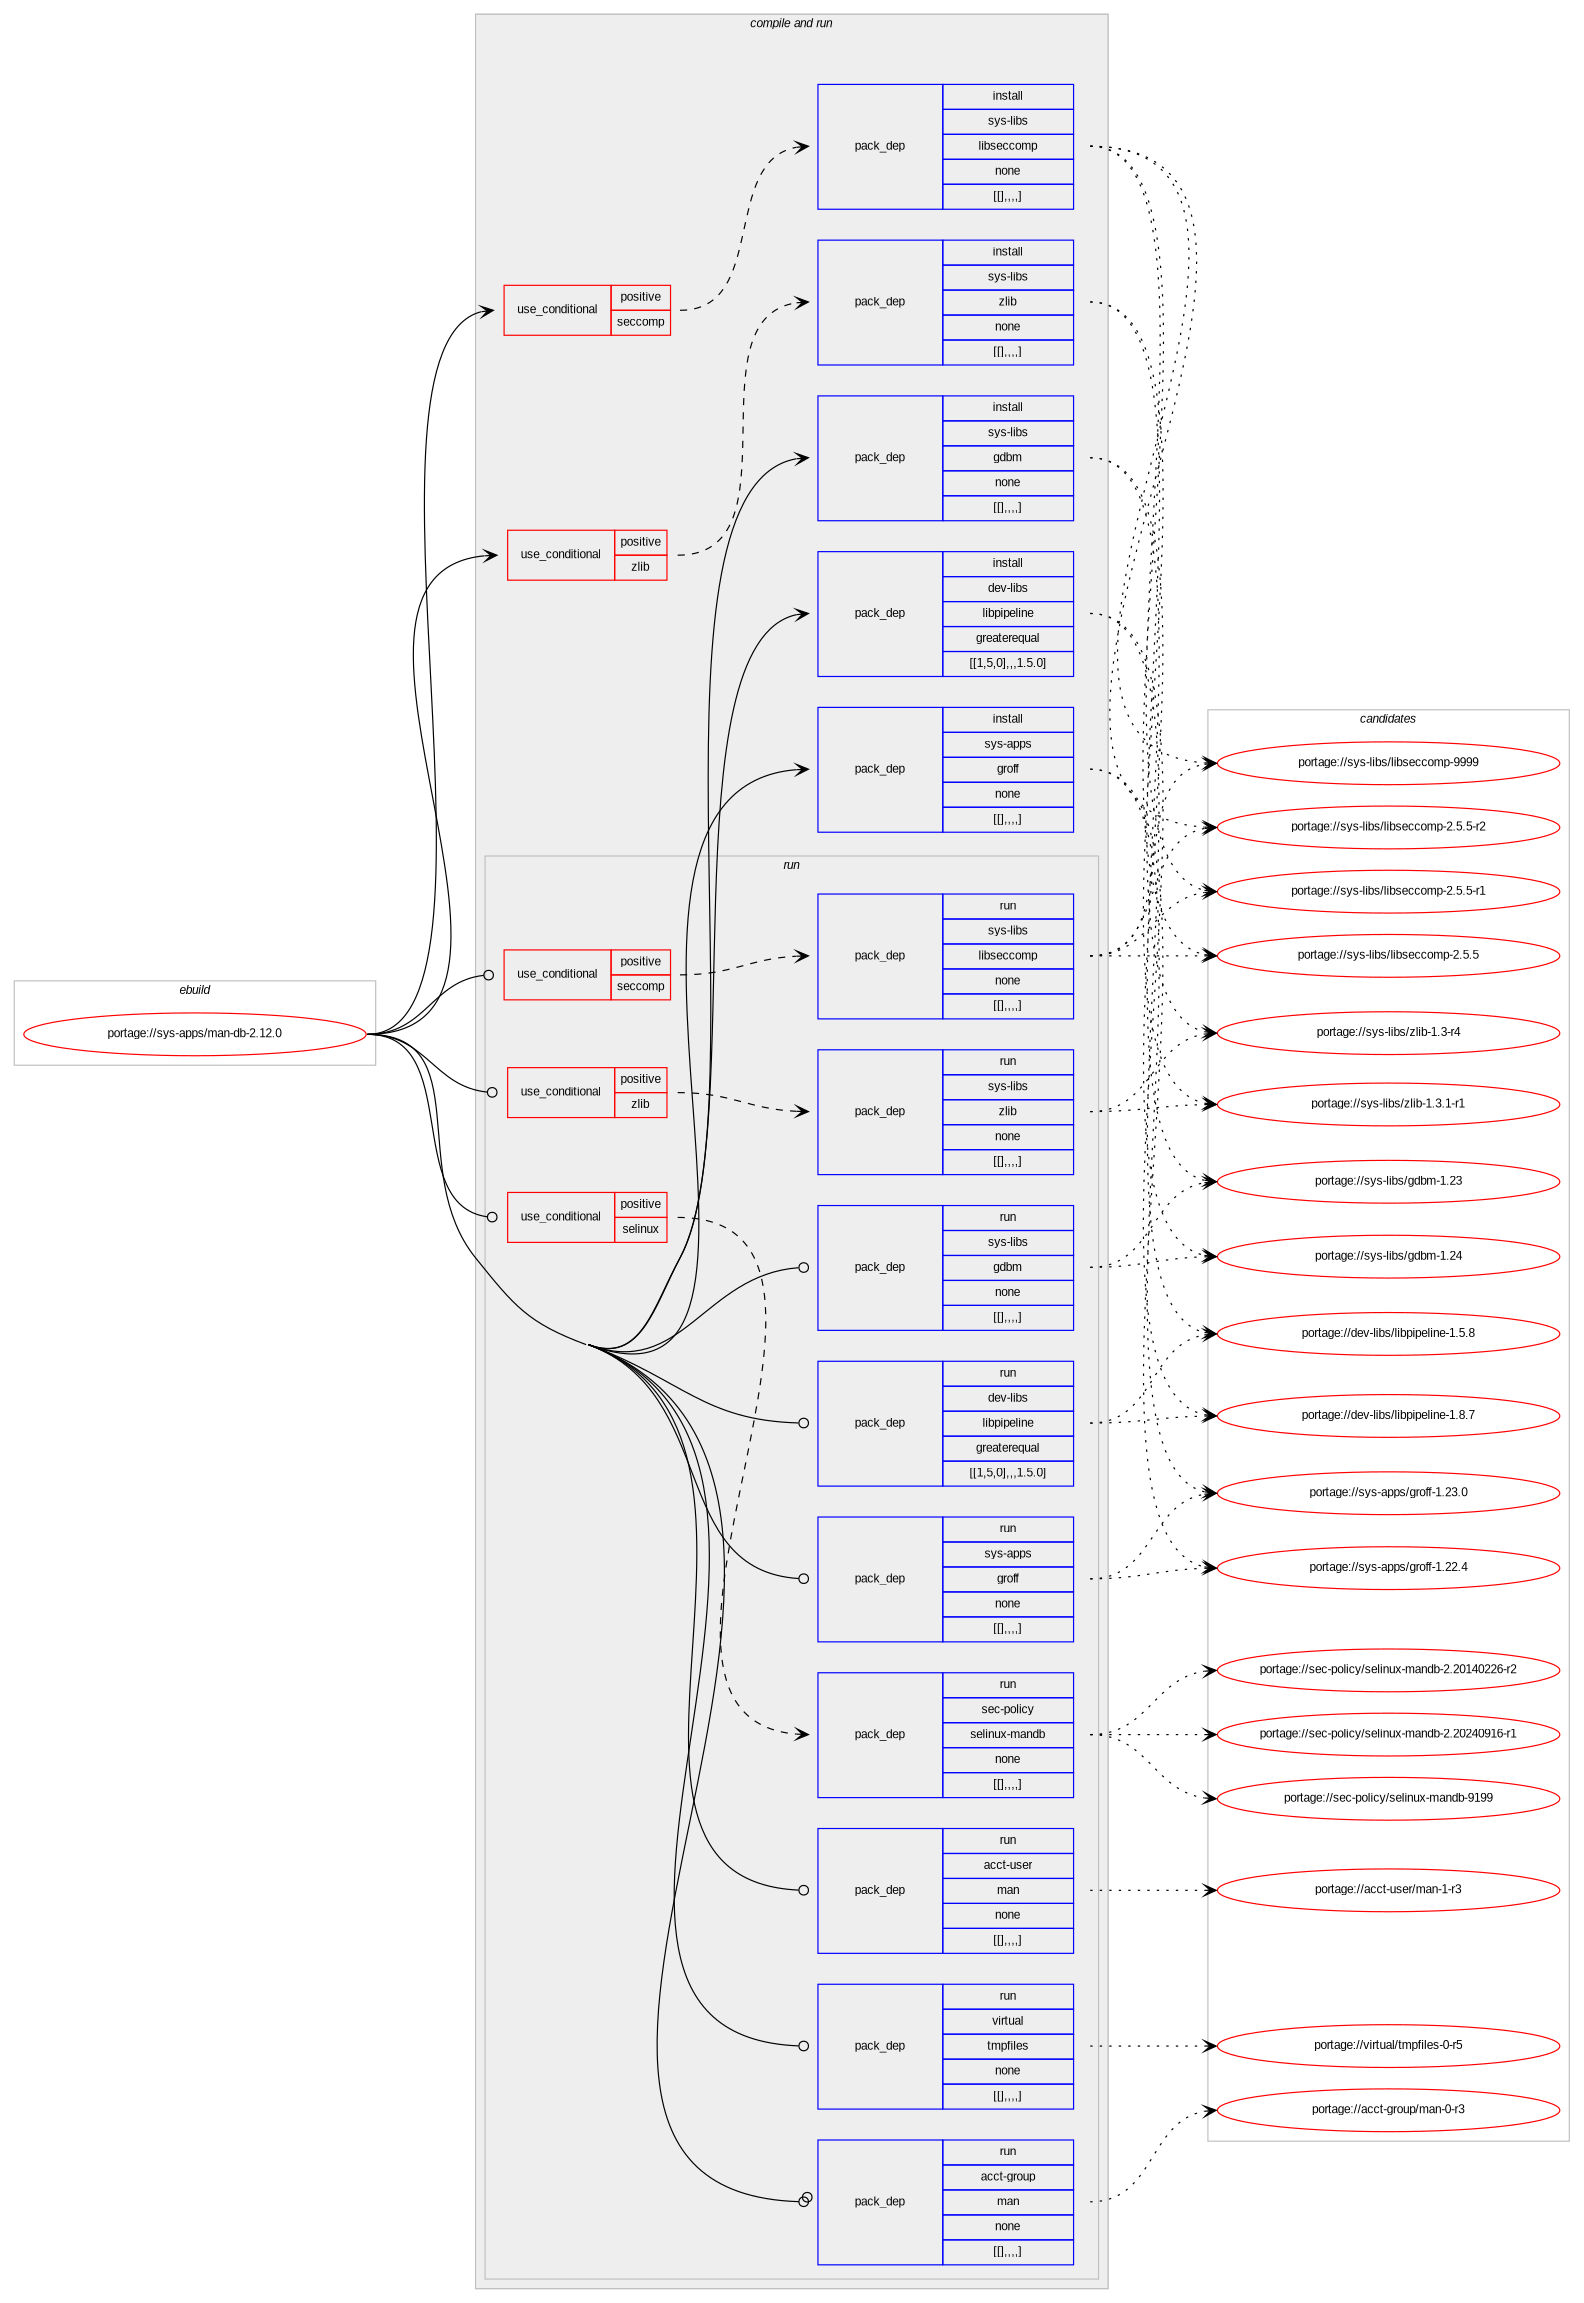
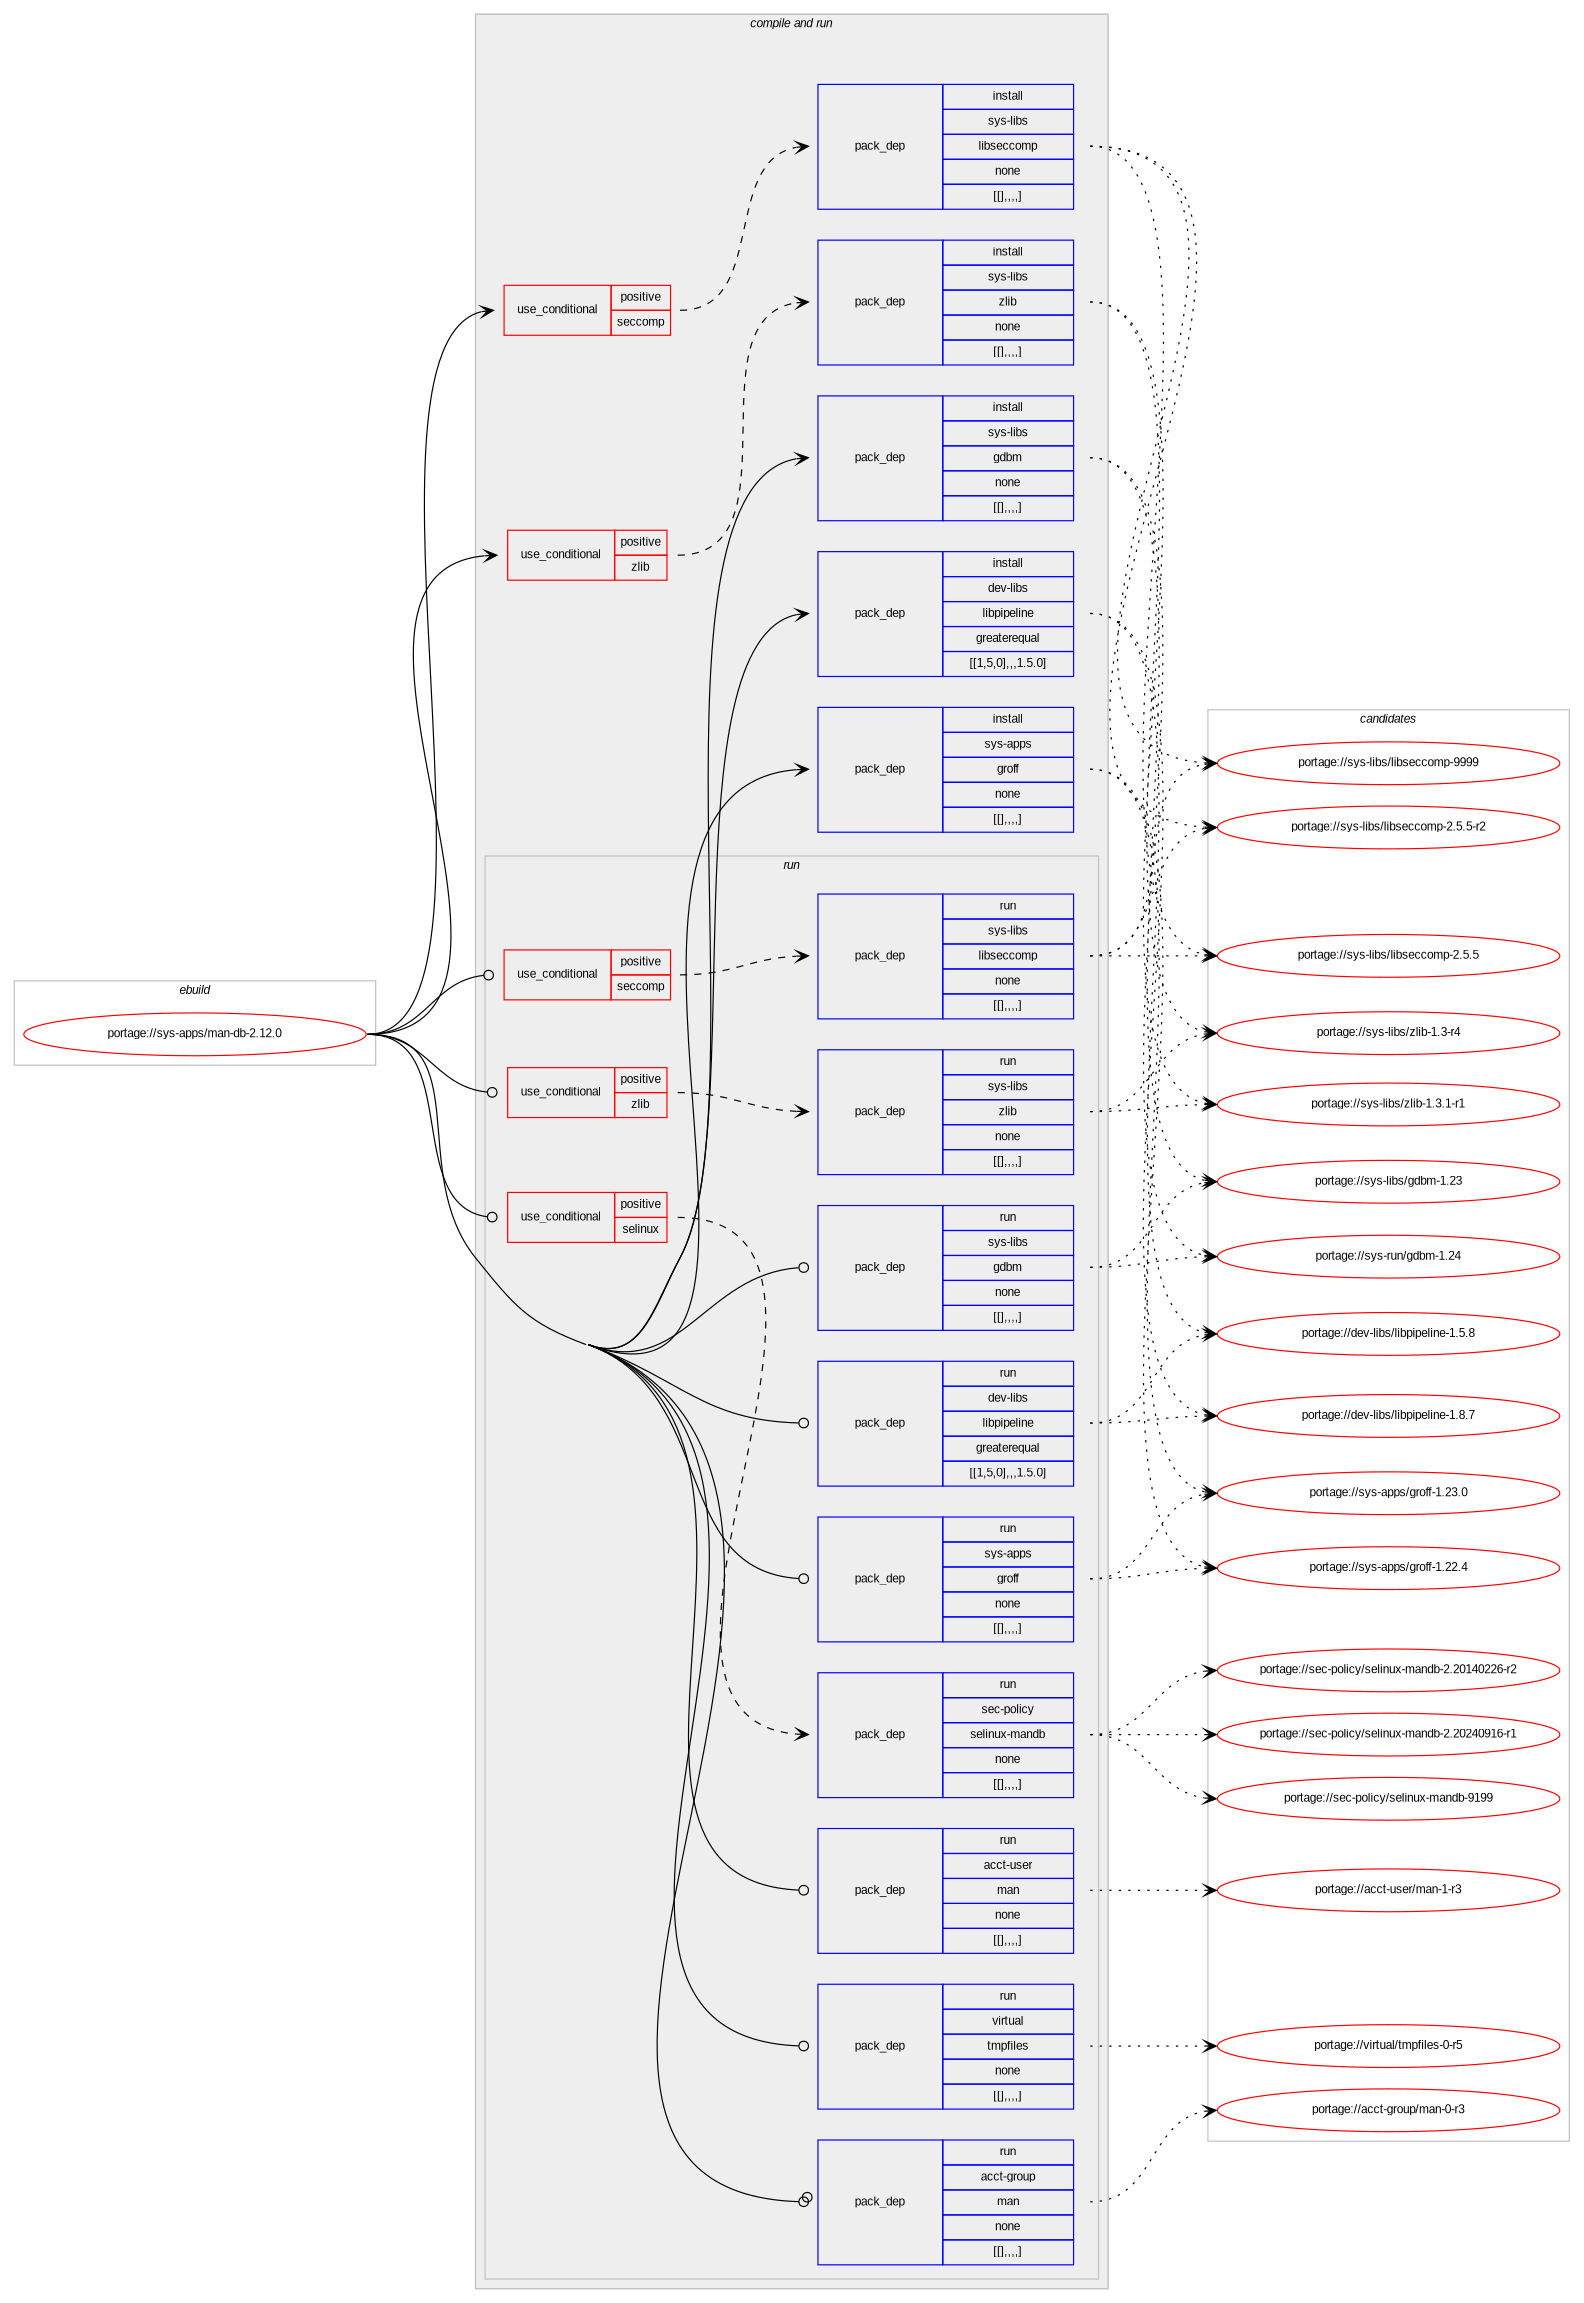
node "portage://sys-libs/libseccomp-2.5.5-r1": removed
node "portage://sys-libs/gdbm-1.24": label "portage://sys-libs/gdbm-1.24" -> "portage://sys-run/gdbm-1.24"
